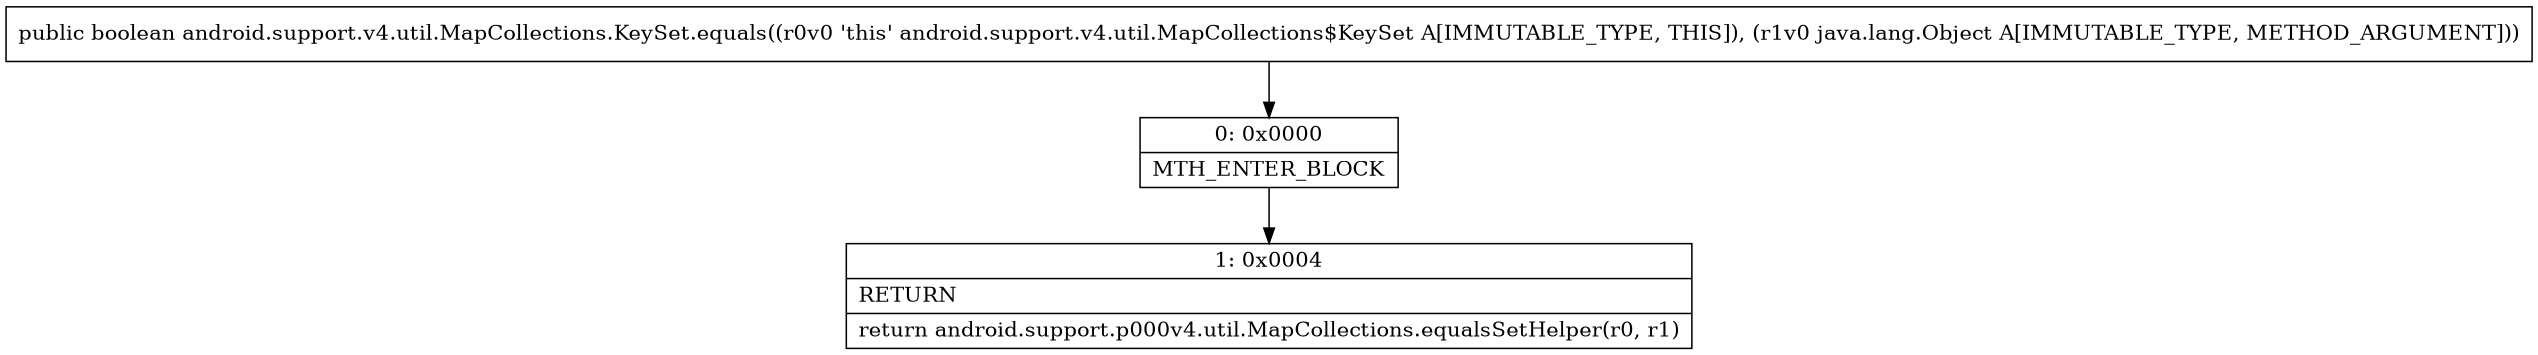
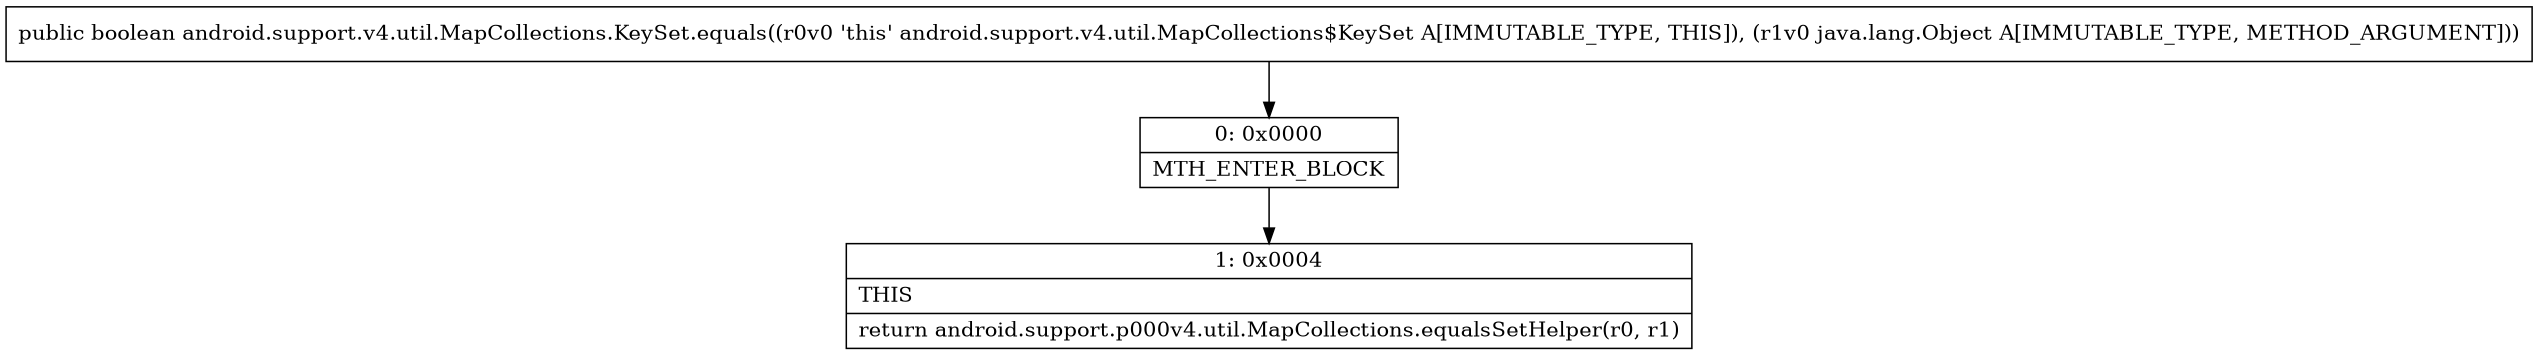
node "1: 0x0004": text "RETURN" -> "THIS"
